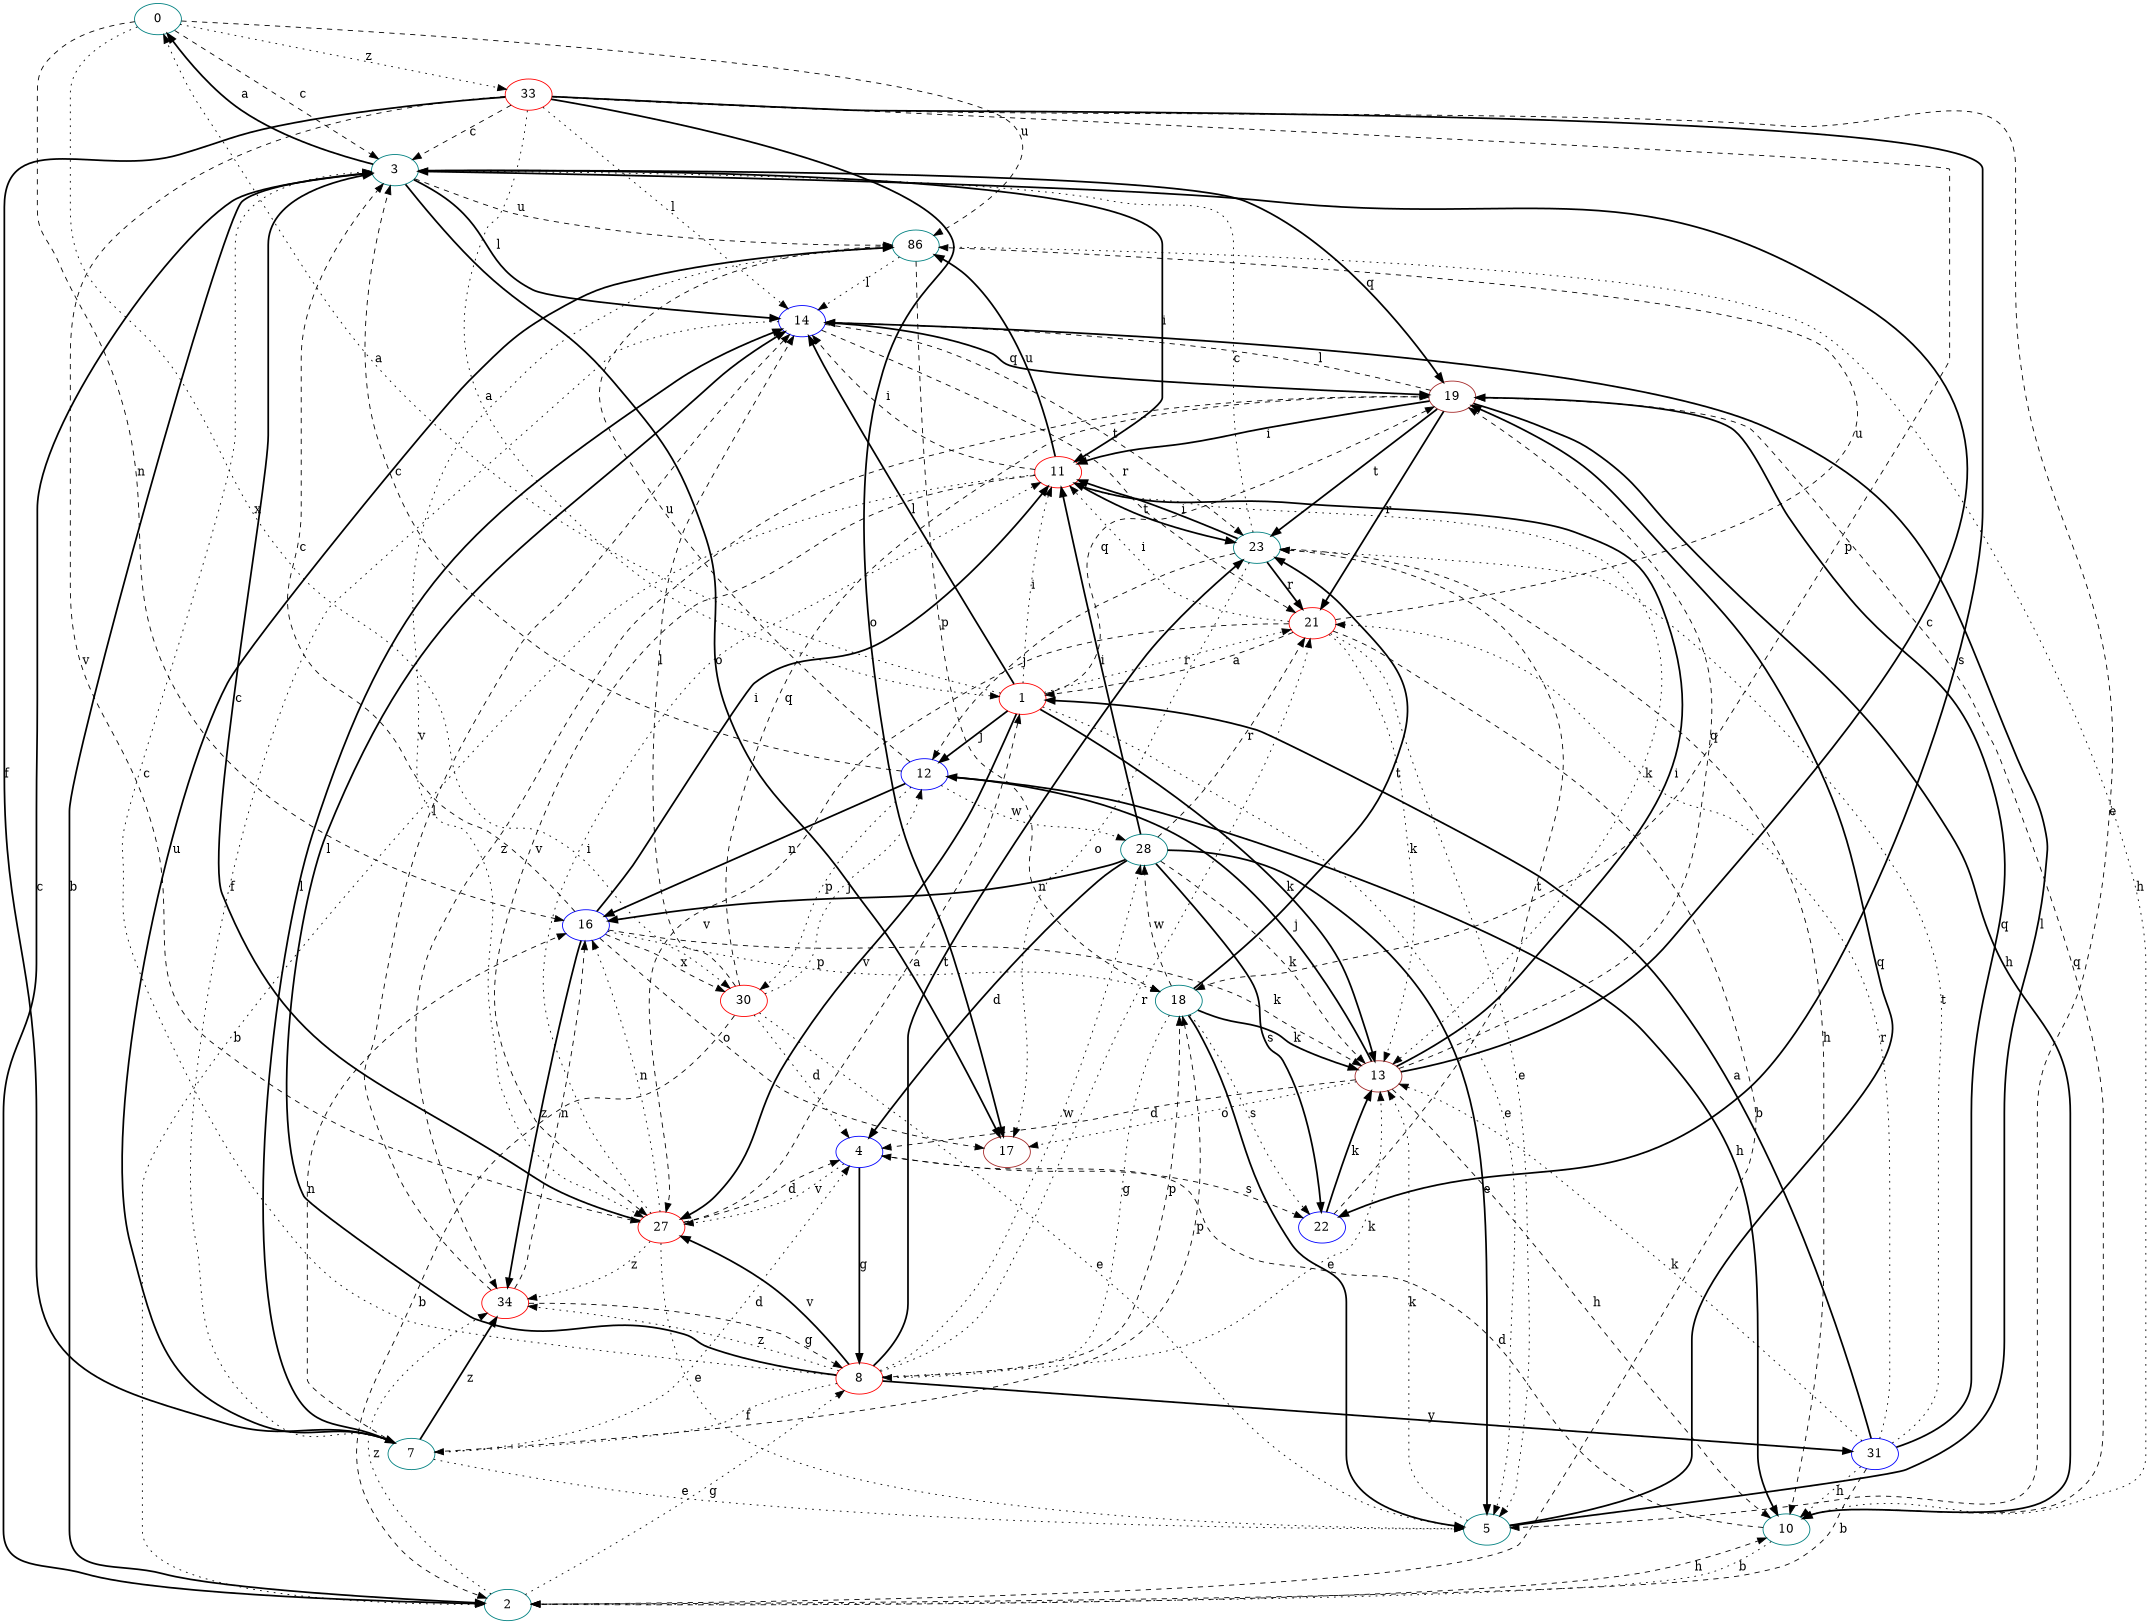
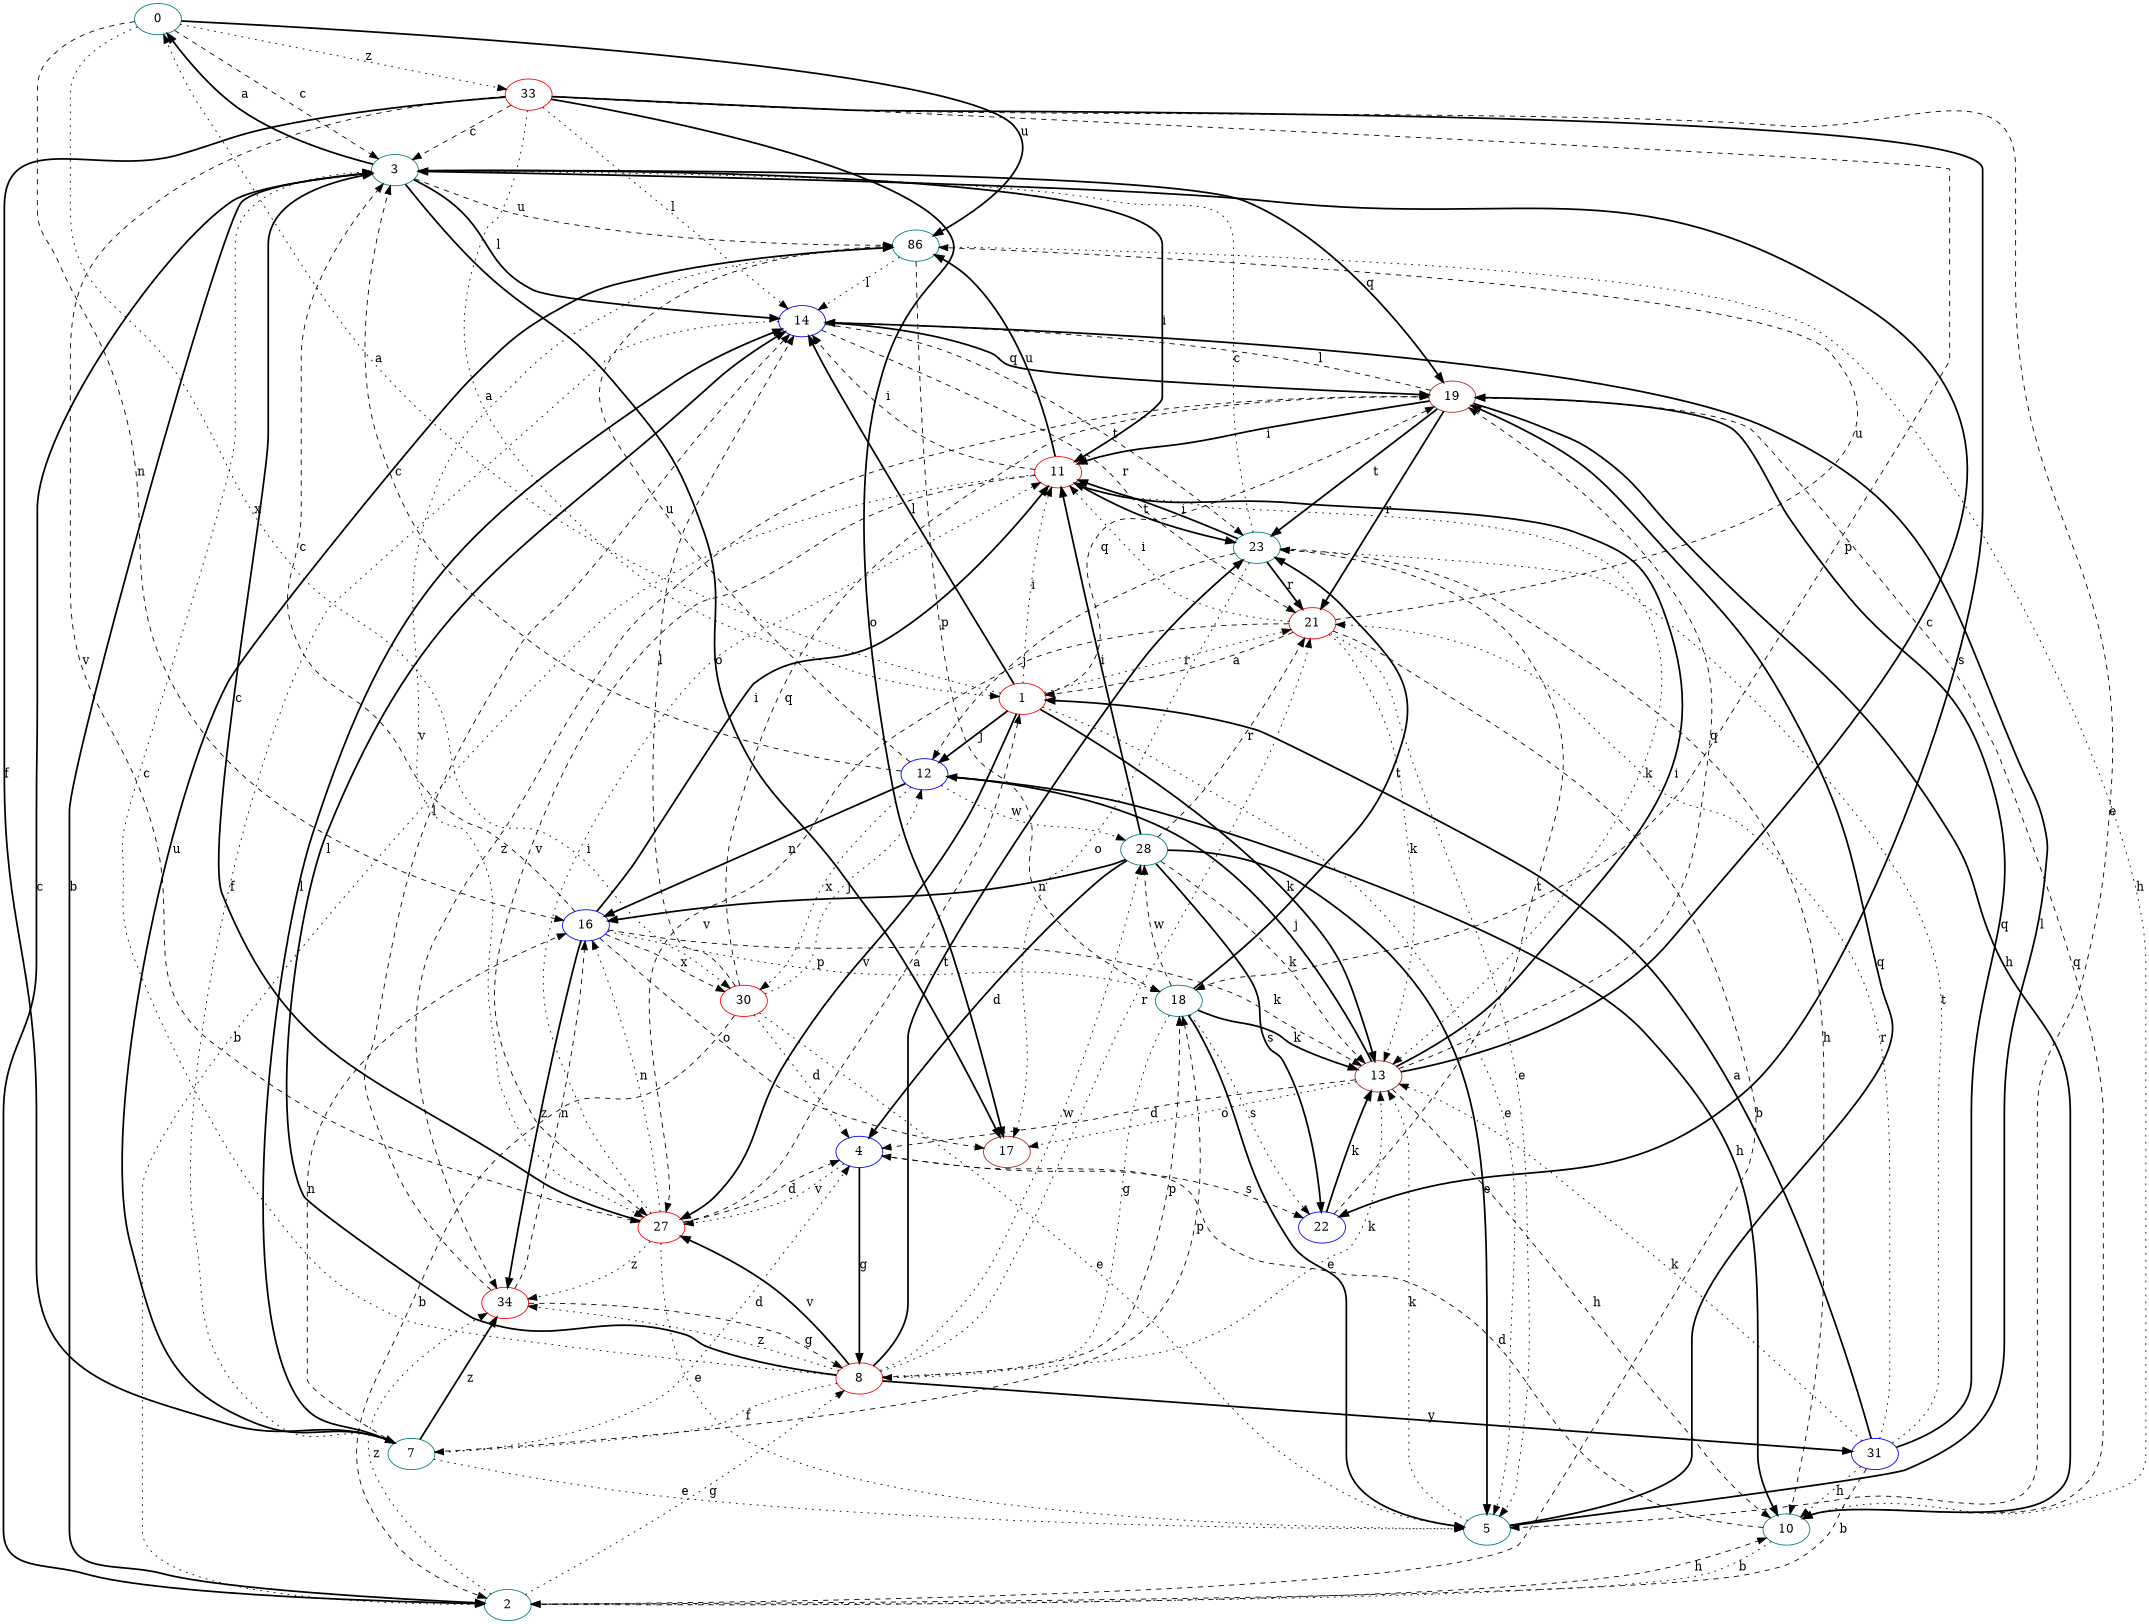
edge "0" -> "86": style dashed -> bold
edge "12" -> "30": label "p" -> "x"
